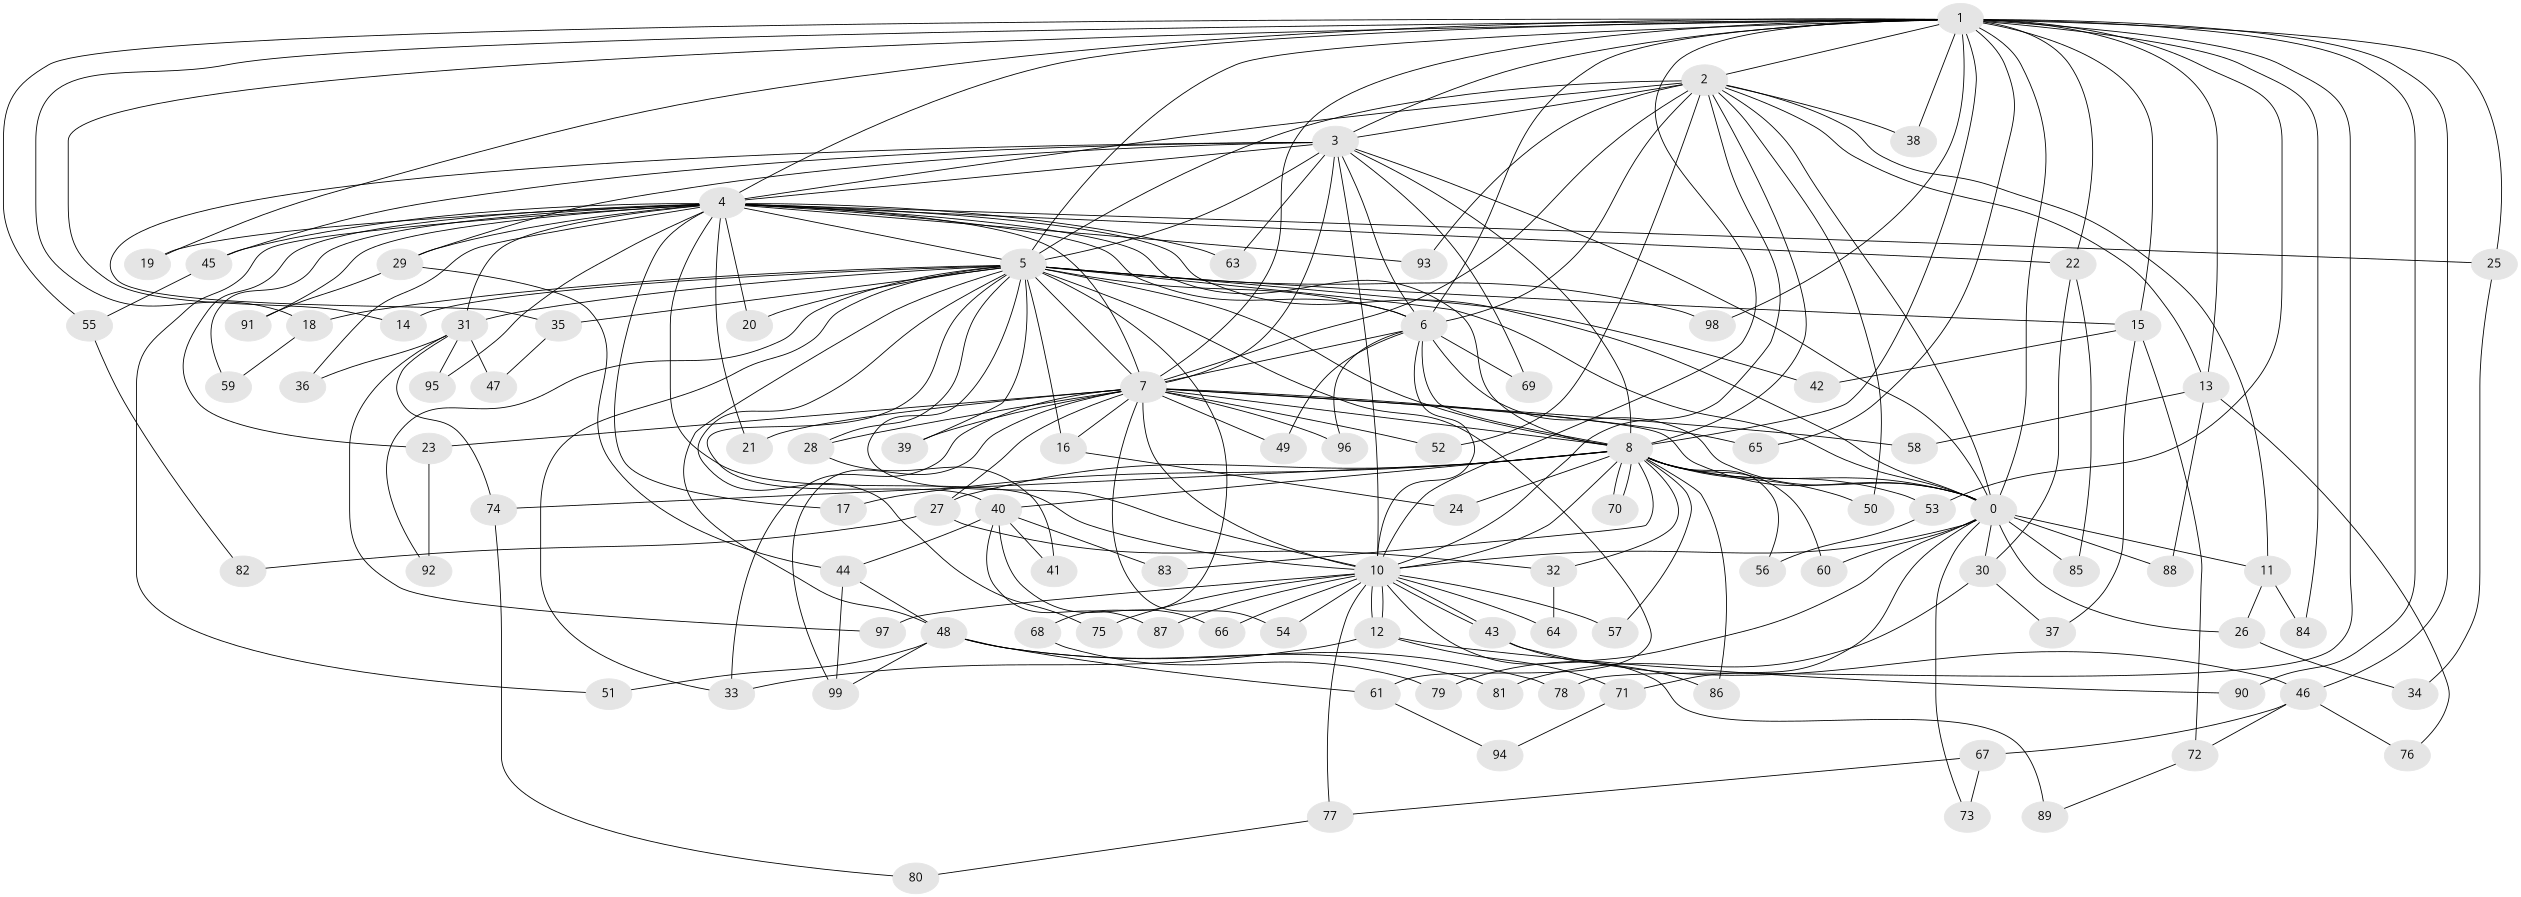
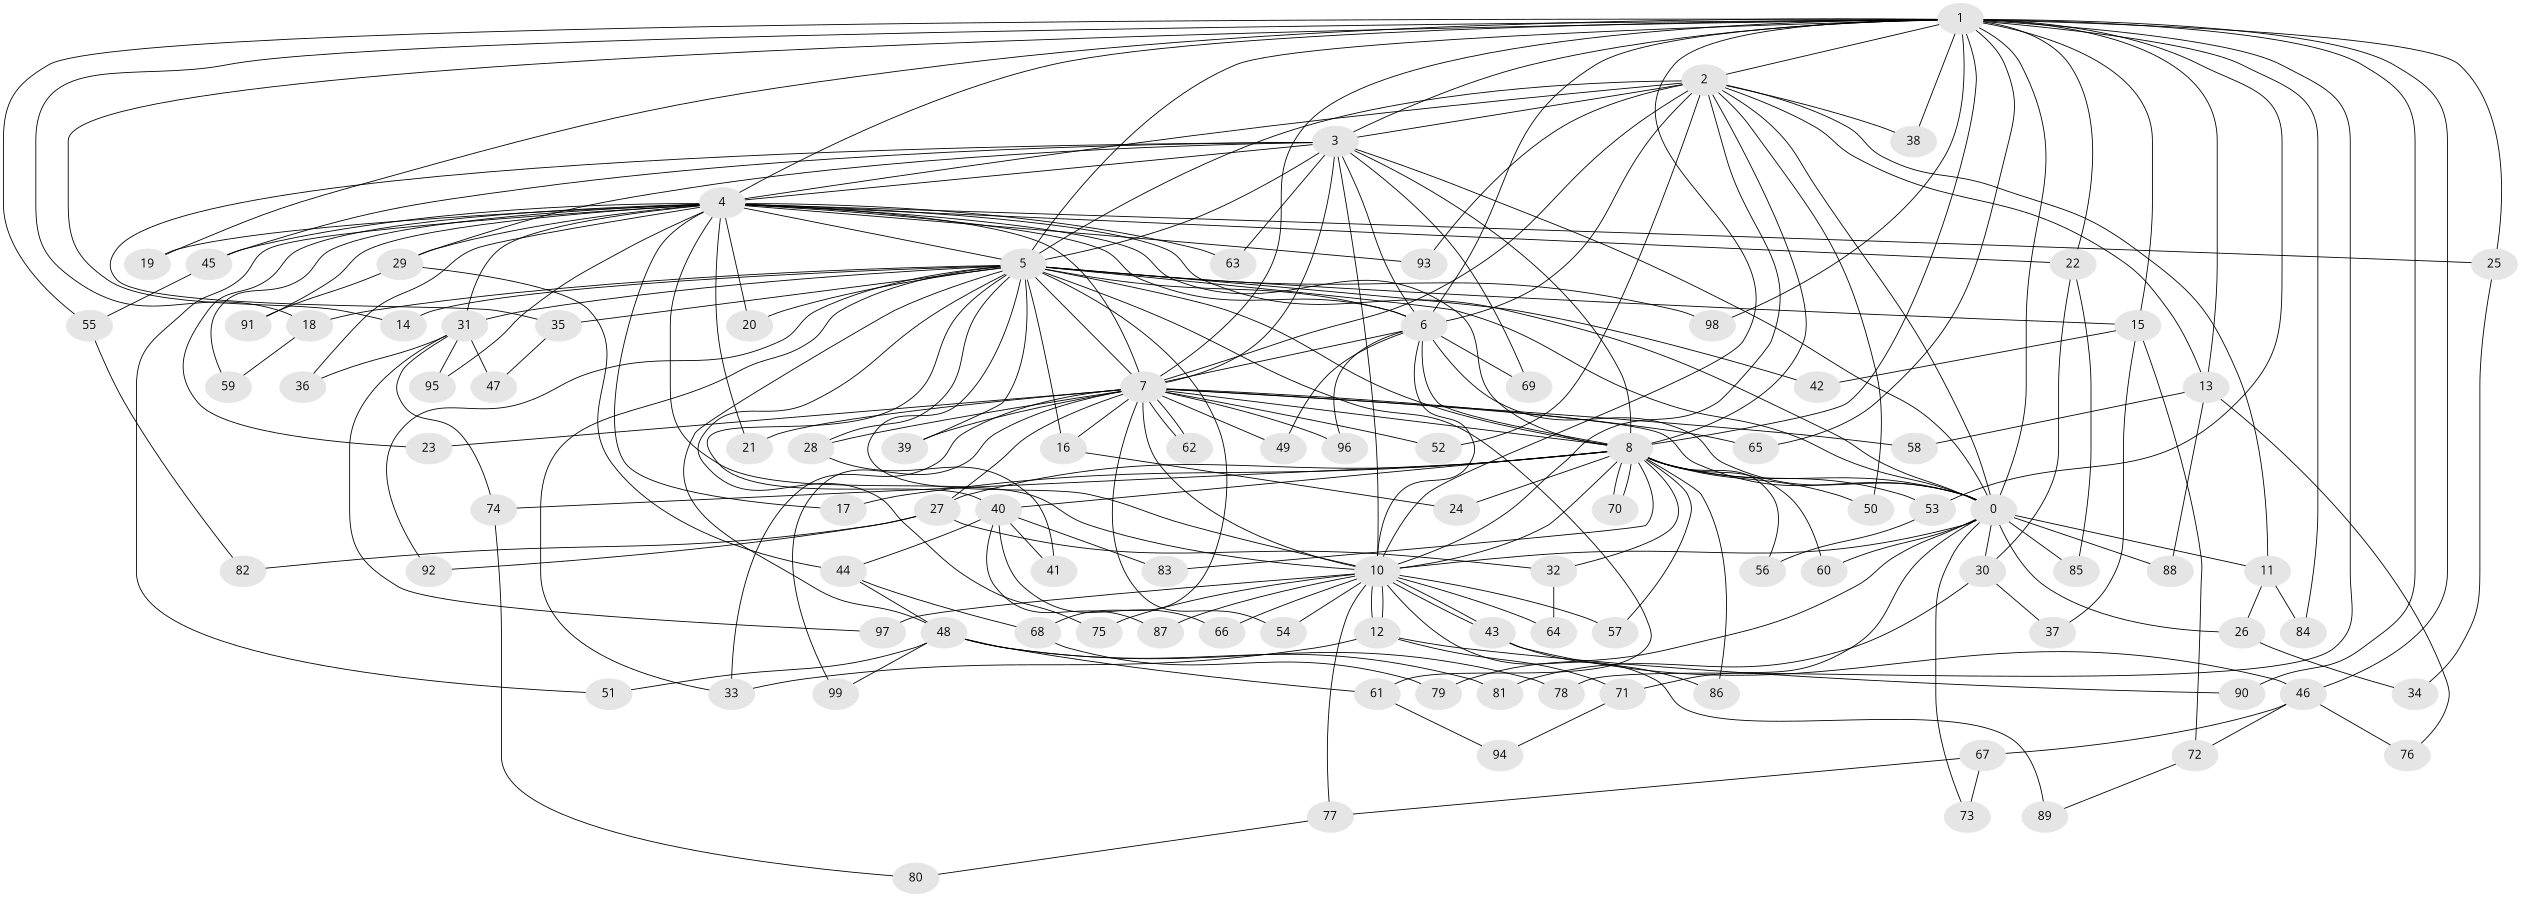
node "62": added
edge "23" -- "92": now "27" -- "92"
edge "44" -- "99": now "44" -- "68"
